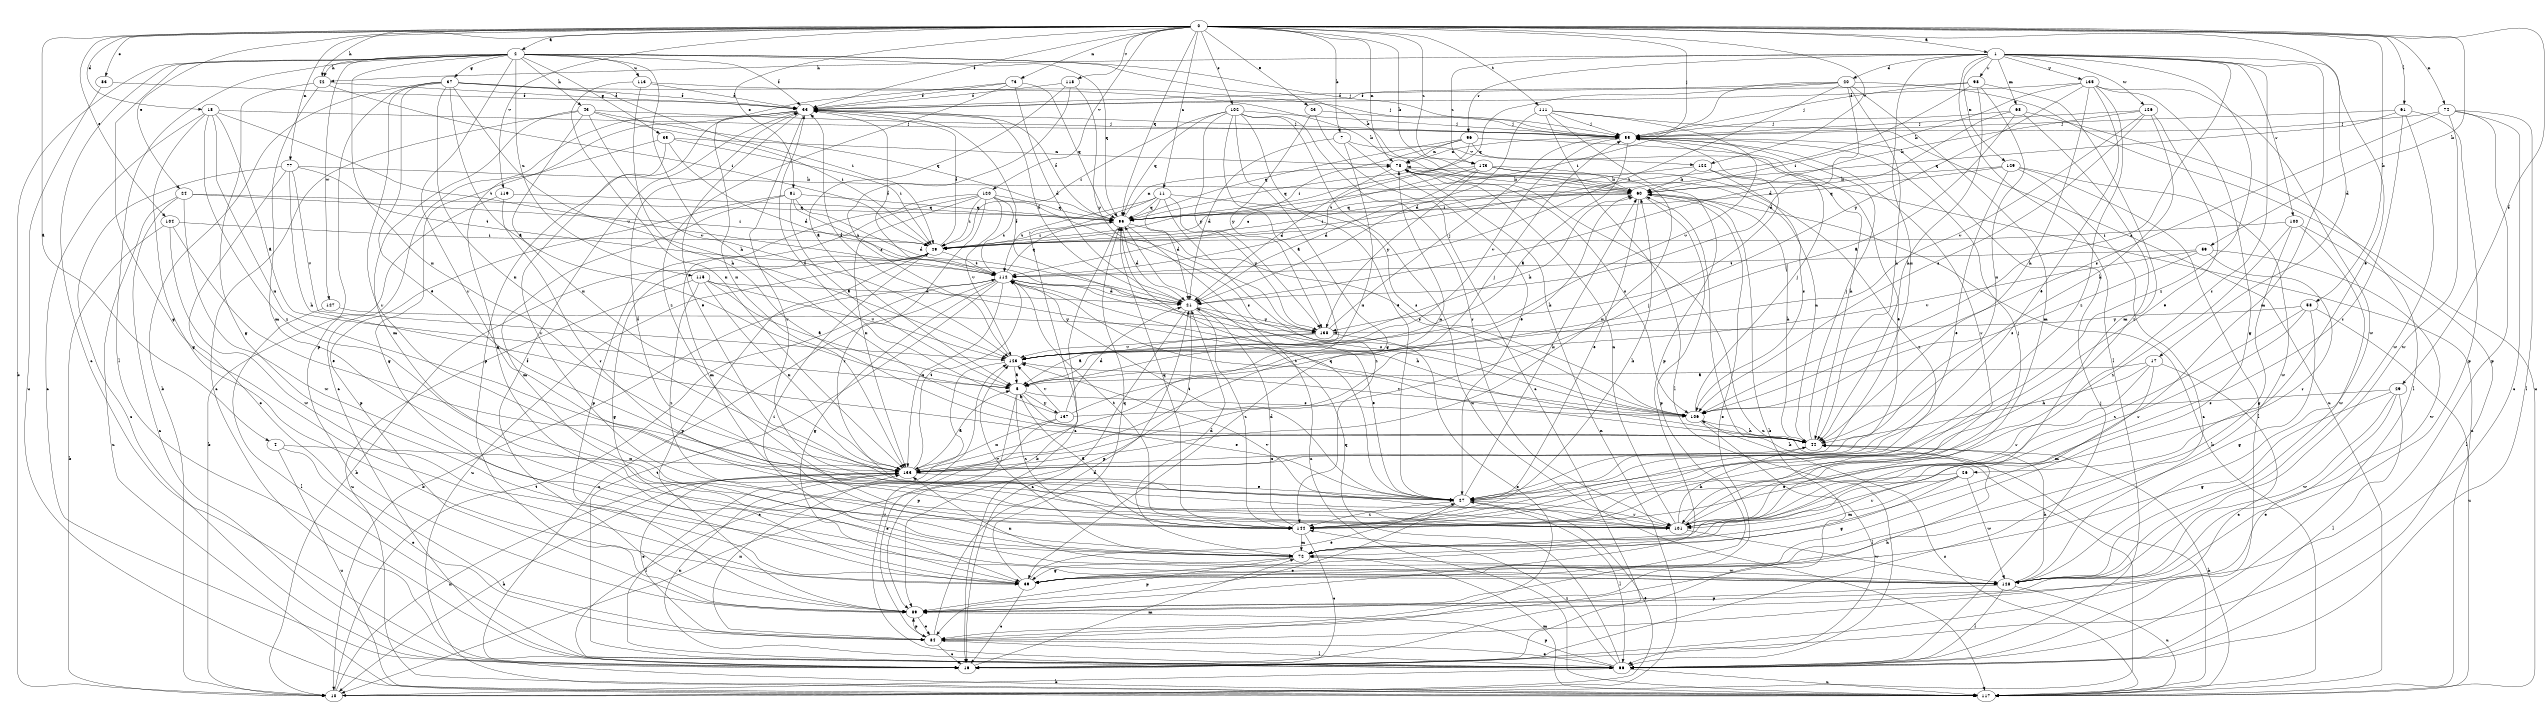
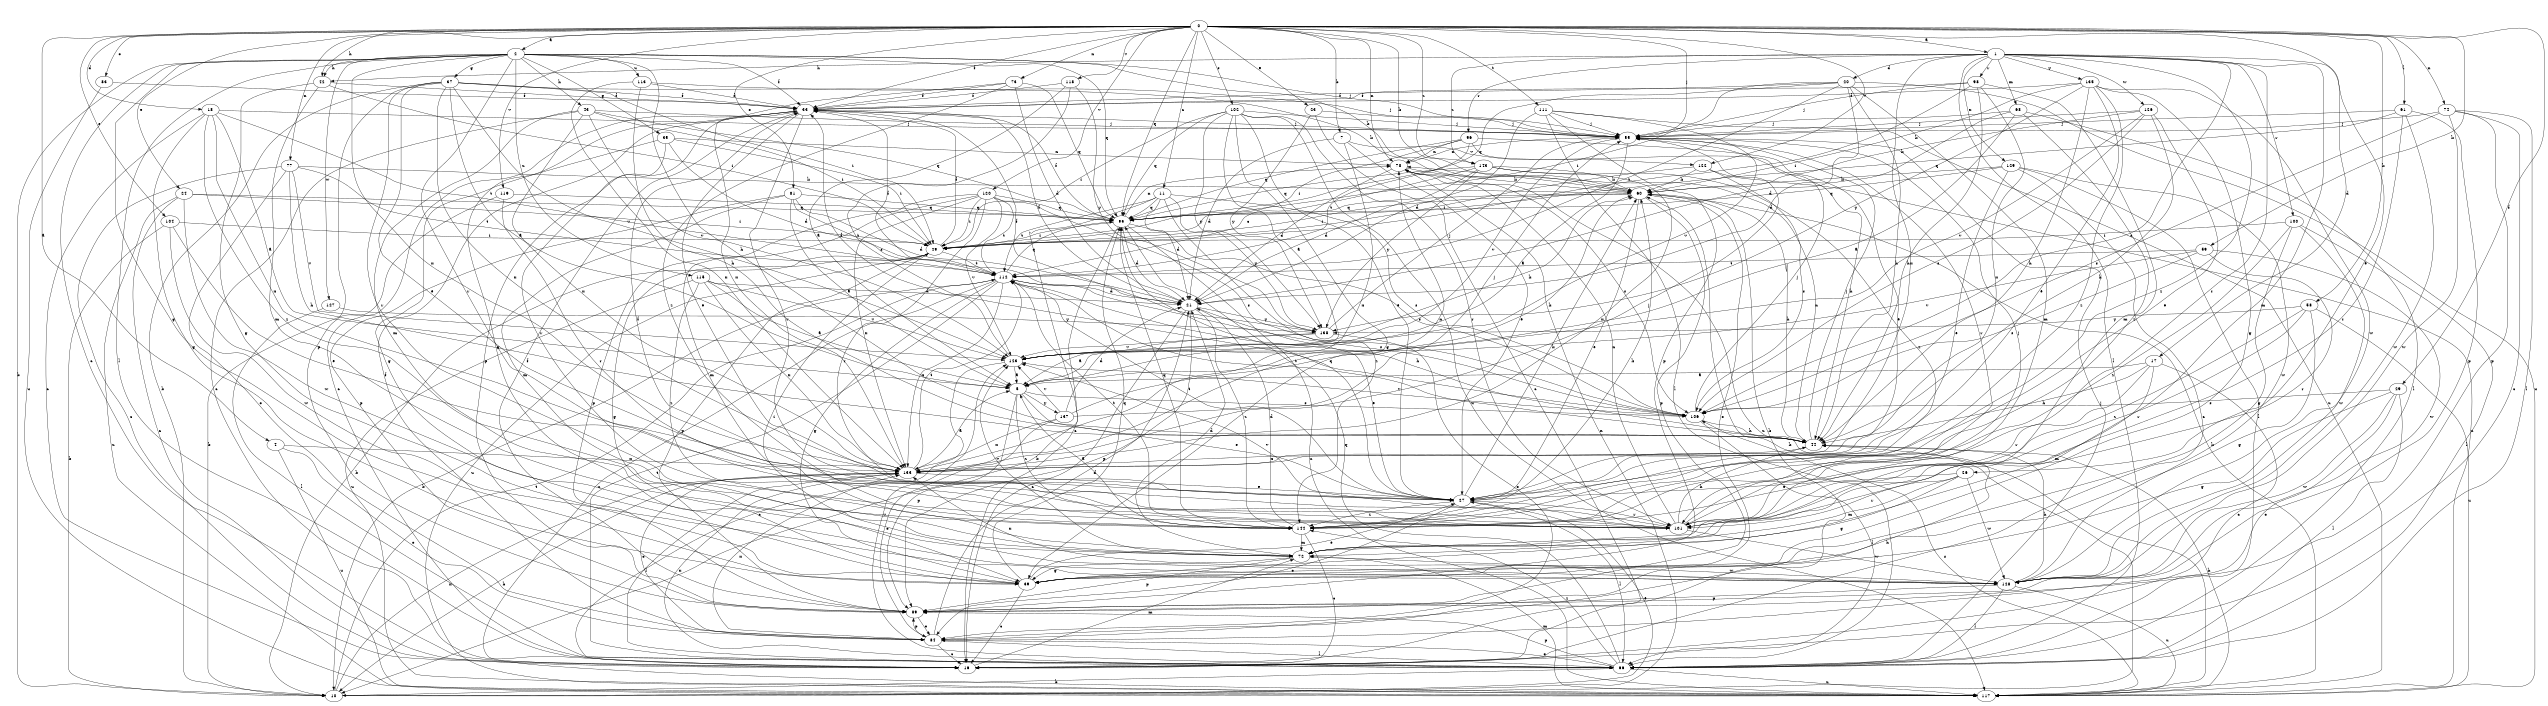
edge "137" -> "33": now "84" -> "33"
